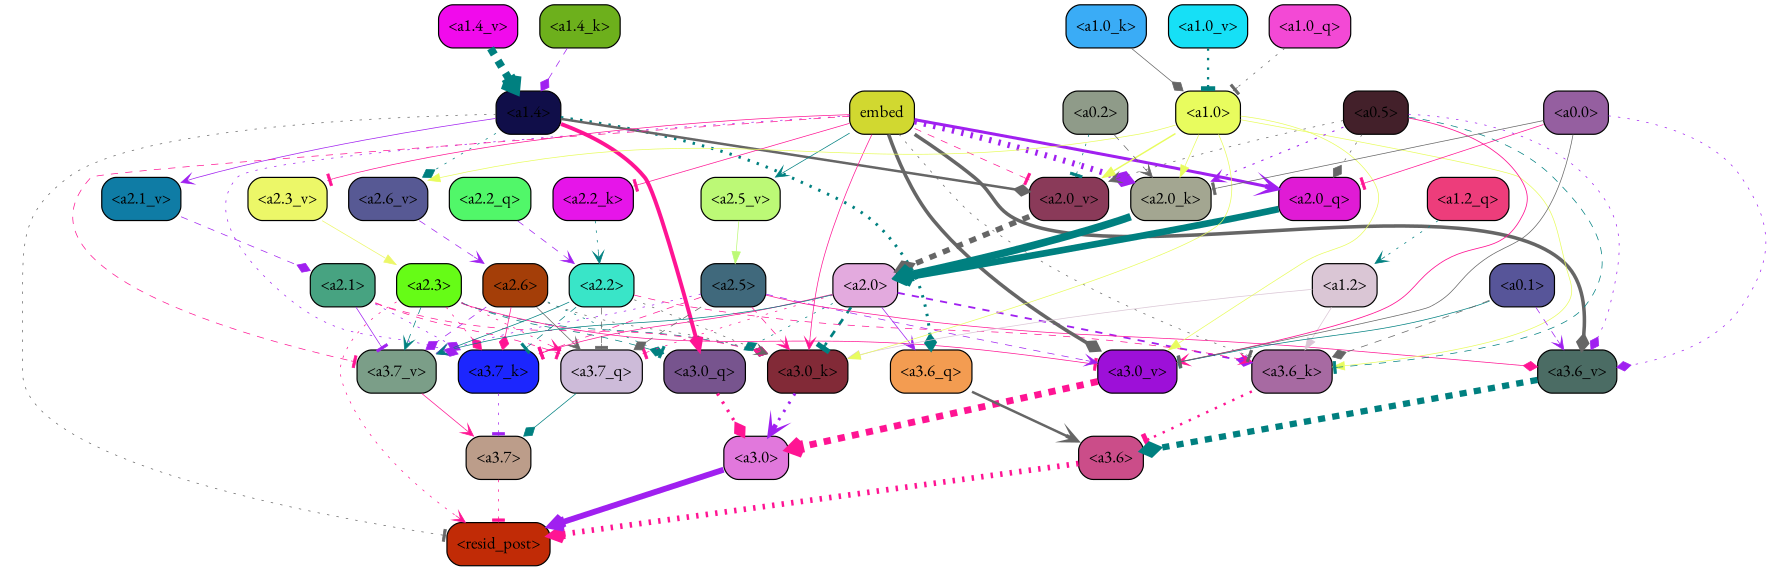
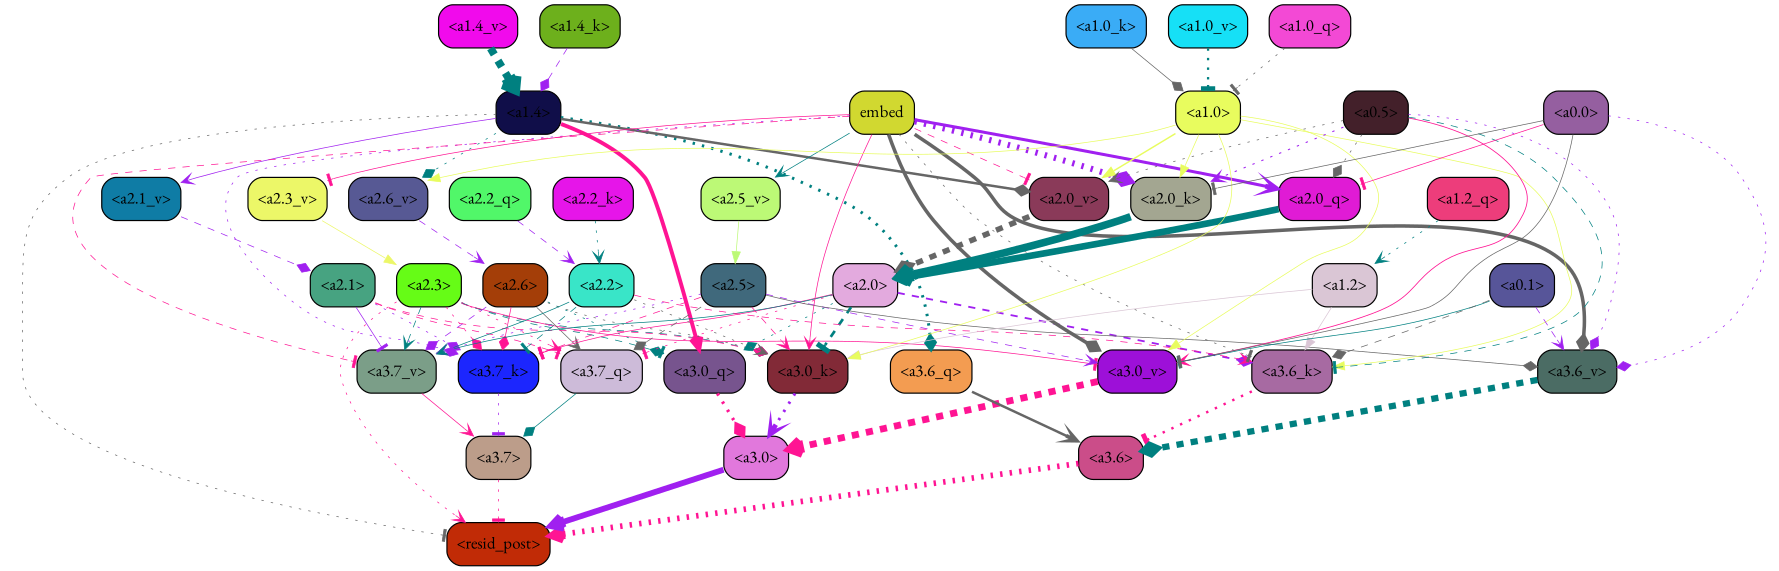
node "<a0.2>": removed
edge "embed" -> "<a2.2_k>": removed
edge "<a2.0>" -> "<a3.6_q>": removed
edge "<a2.2>" -> "<a3.7_q>": removed
edge "<a2.5>" -> "<a3.6_v>": color deeppink -> gray40
